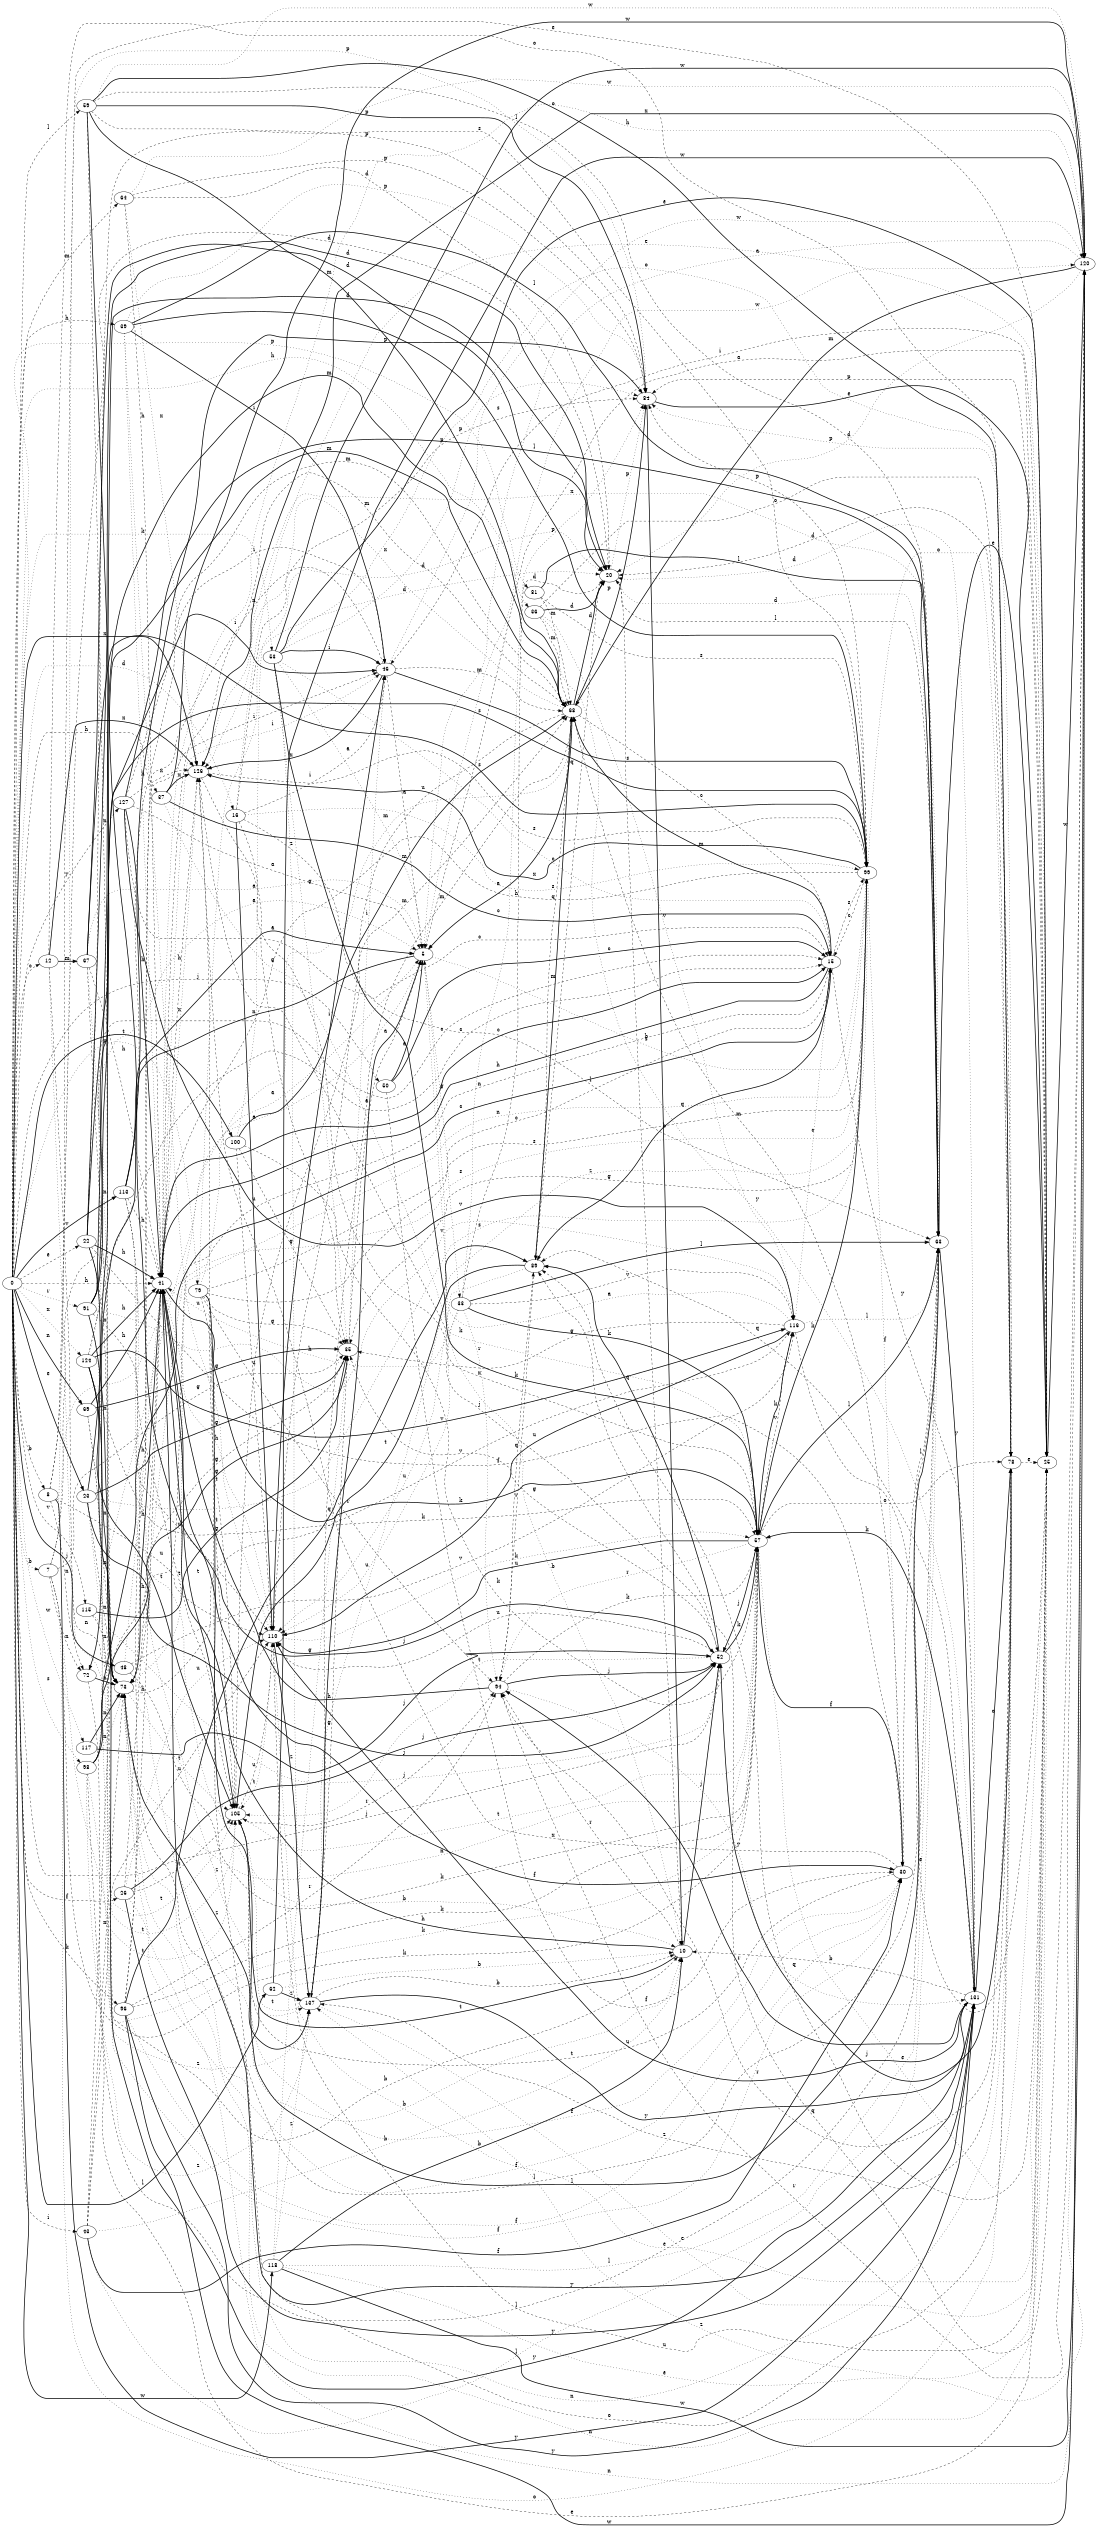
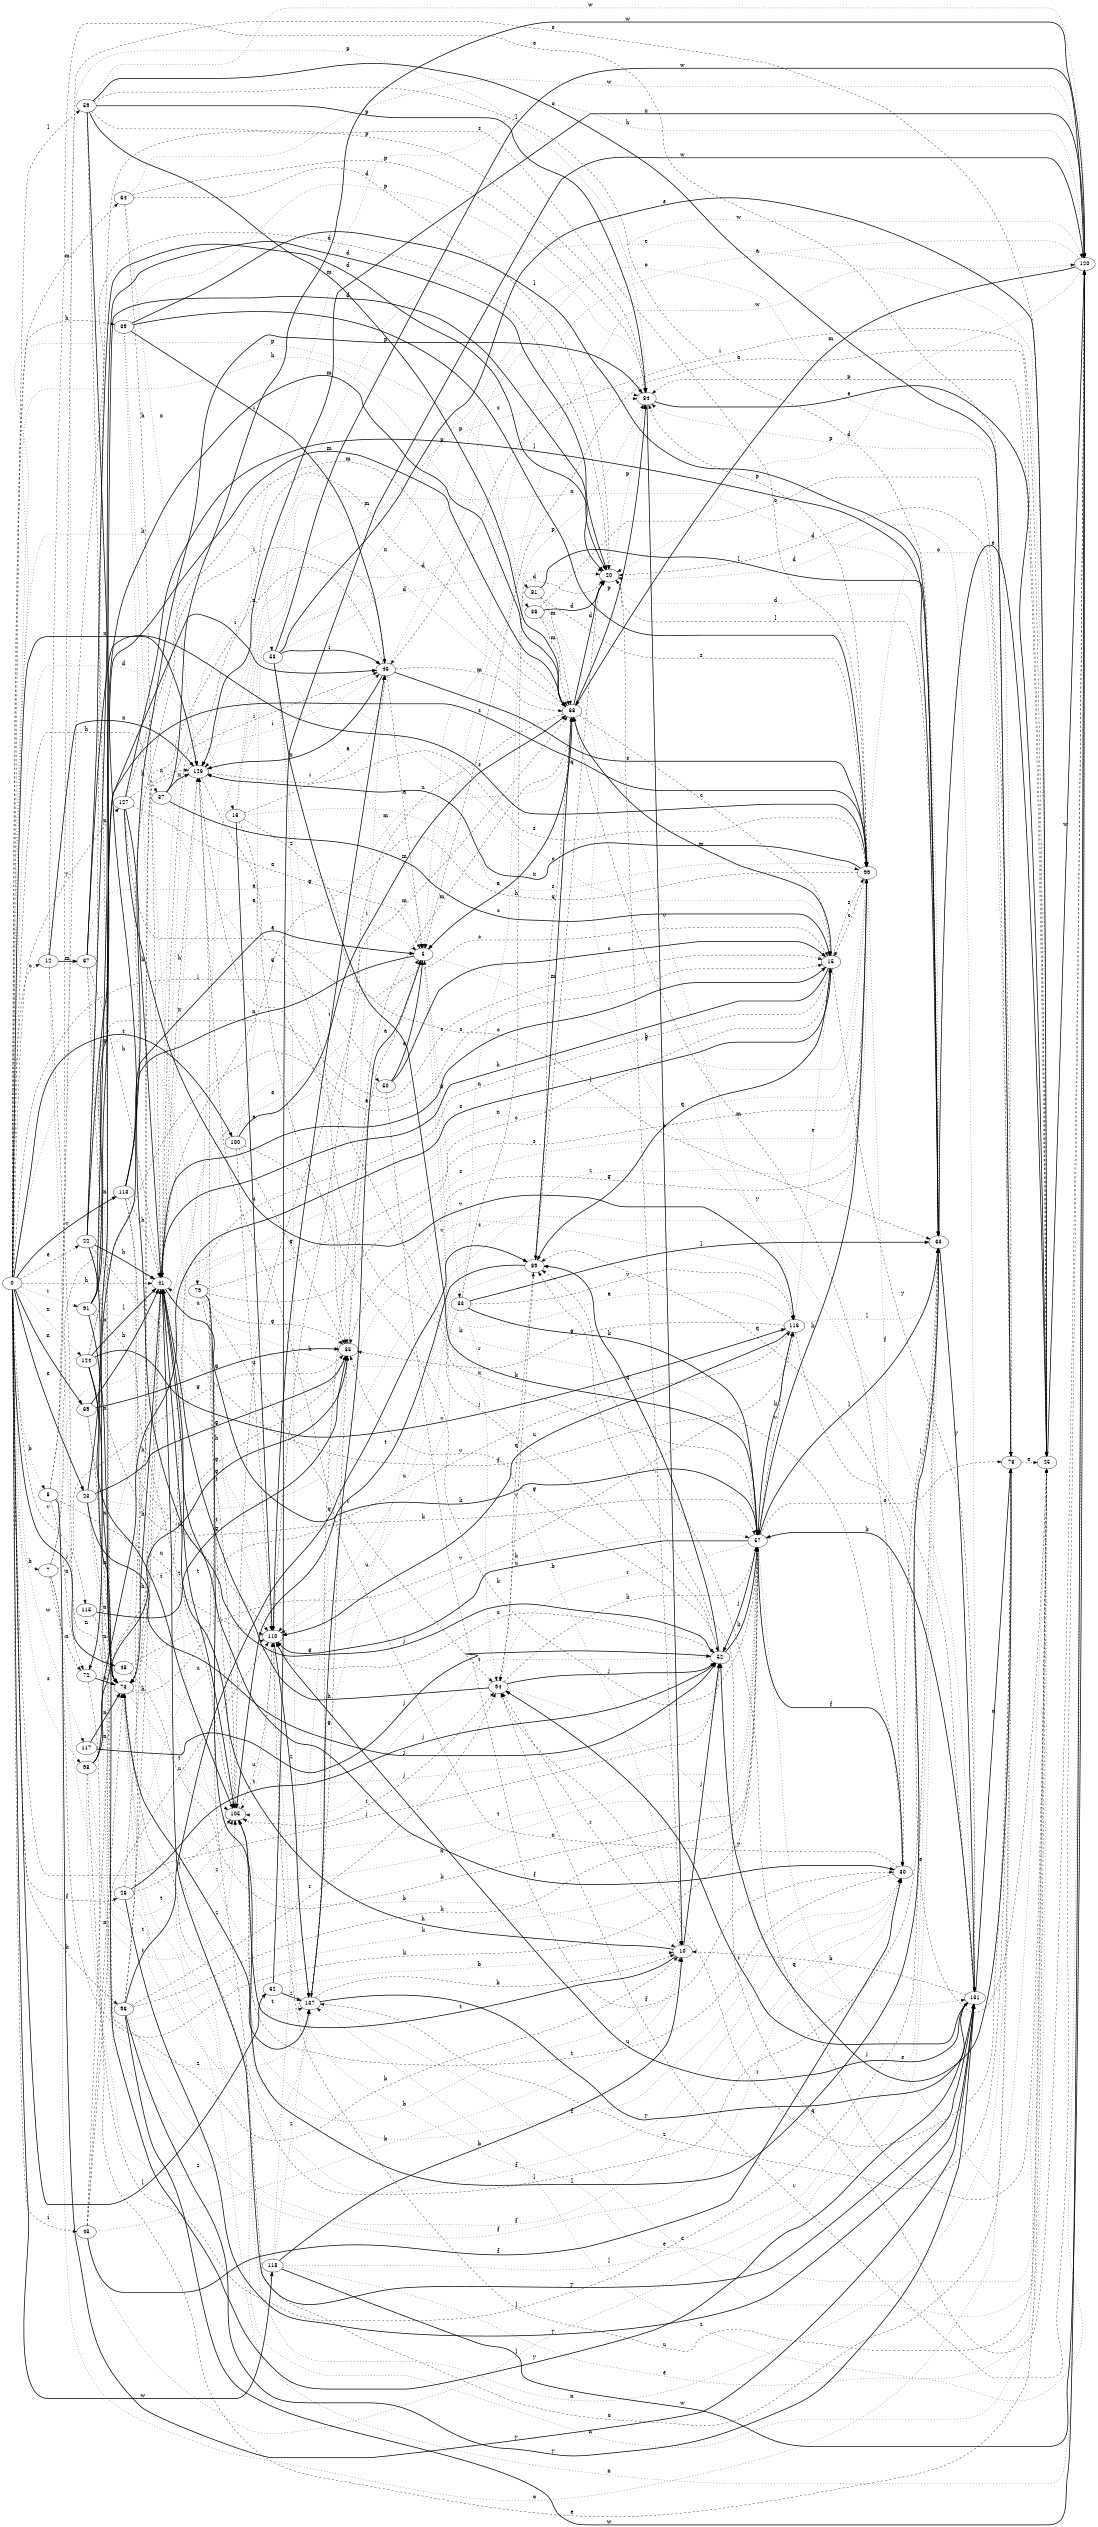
edge "16" -> "84": style dashed -> dotted
edge "124" -> "41": label "h" -> "l"
edge "0" -> "8": style dashed -> dotted
